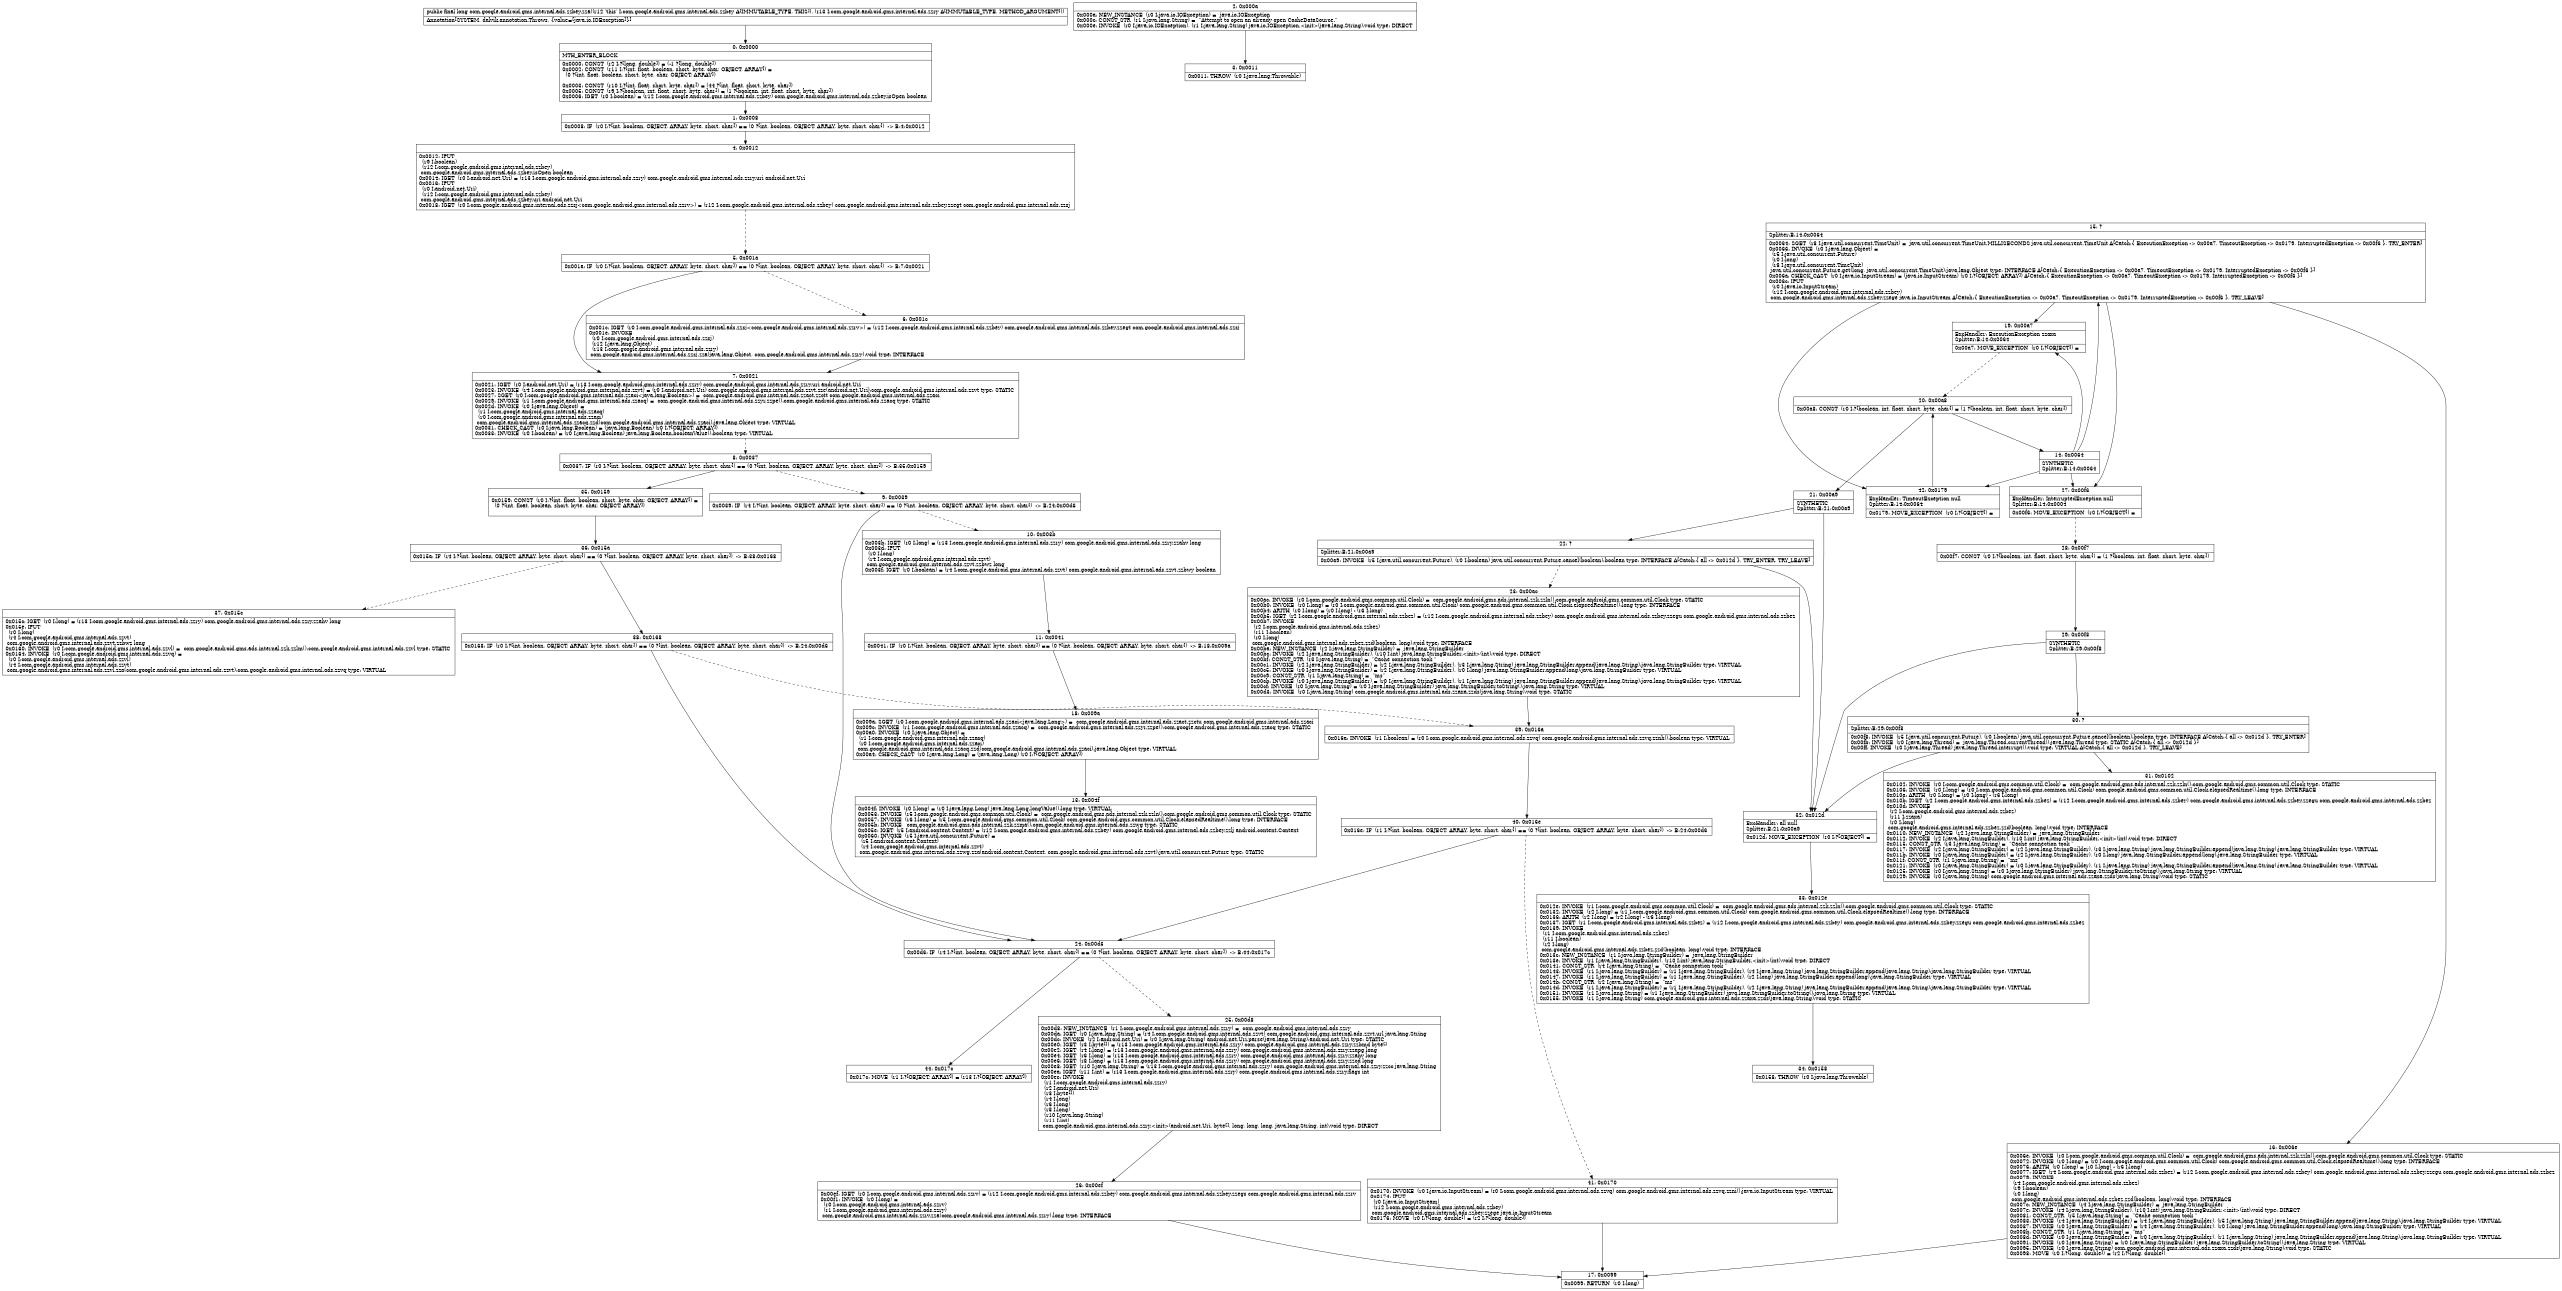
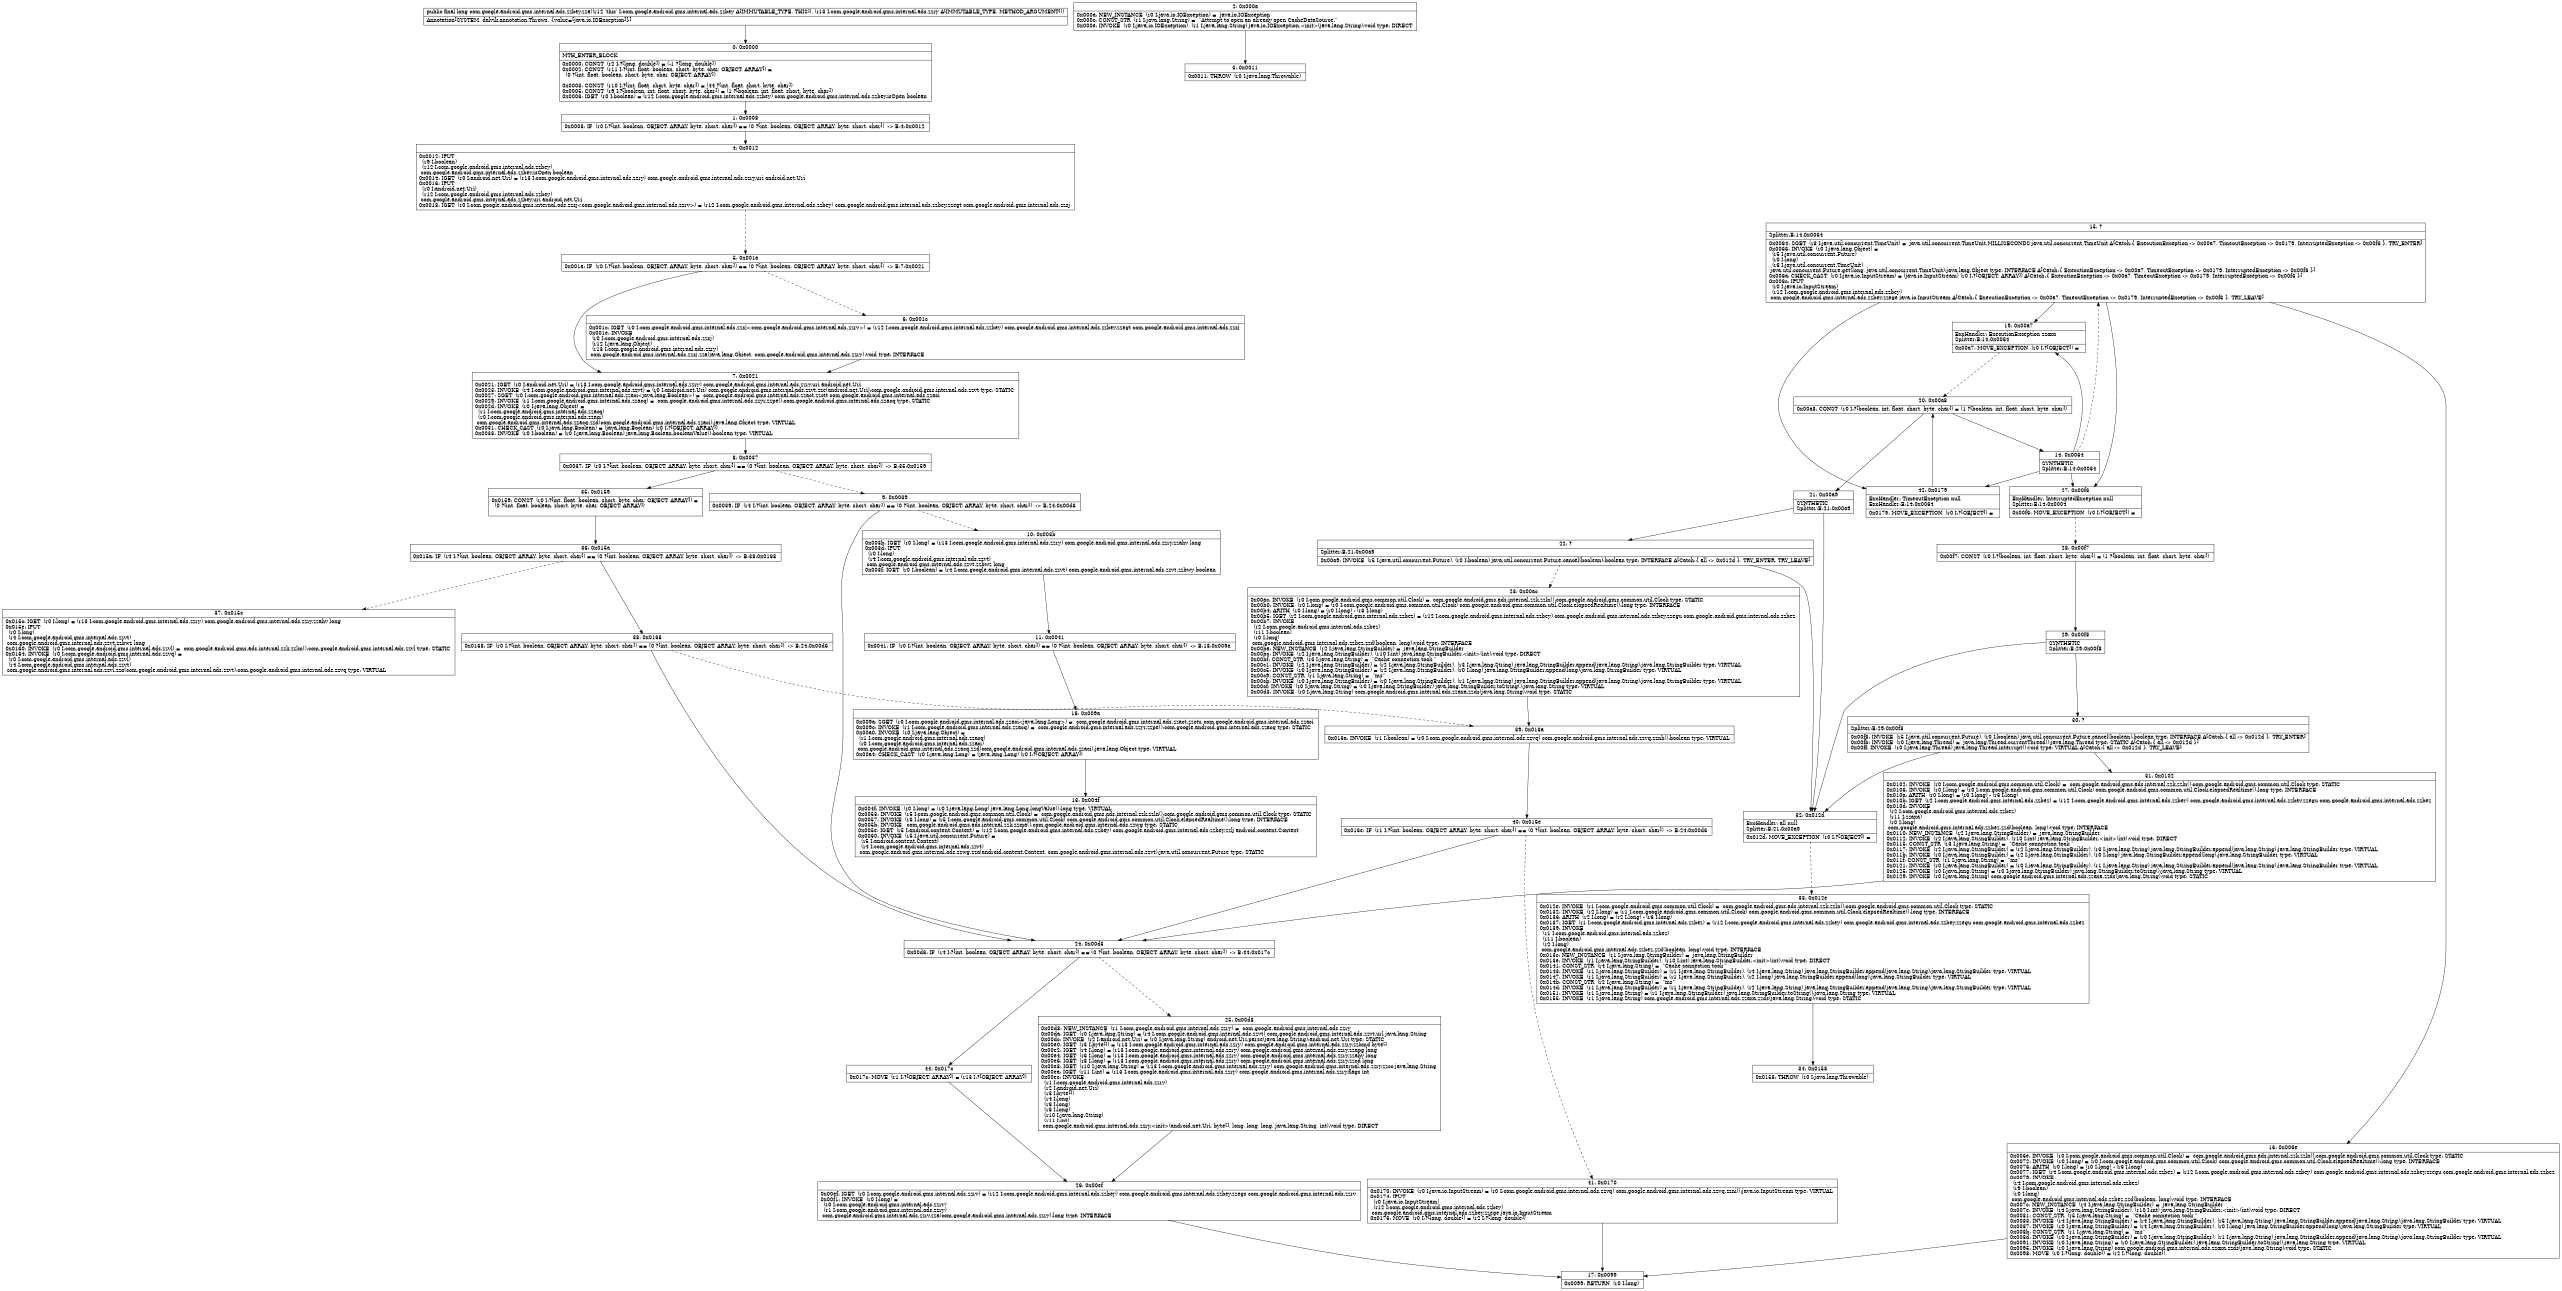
edge "14: 0x0064" -> "15: ?": style solid -> dashed
edge "7: 0x0021" -> "8: 0x0037": style dashed -> solid
node "42: 0x0179": text "Splitter:B:14:0x0064" -> "ExcHandler:B:14:0x0064"
edge "32: 0x012d" -> "33: 0x012e": style solid -> dashed
edge "31: 0x0102" -> "24: 0x00d6": added
edge "44: 0x017c" -> "26: 0x00ef": added
